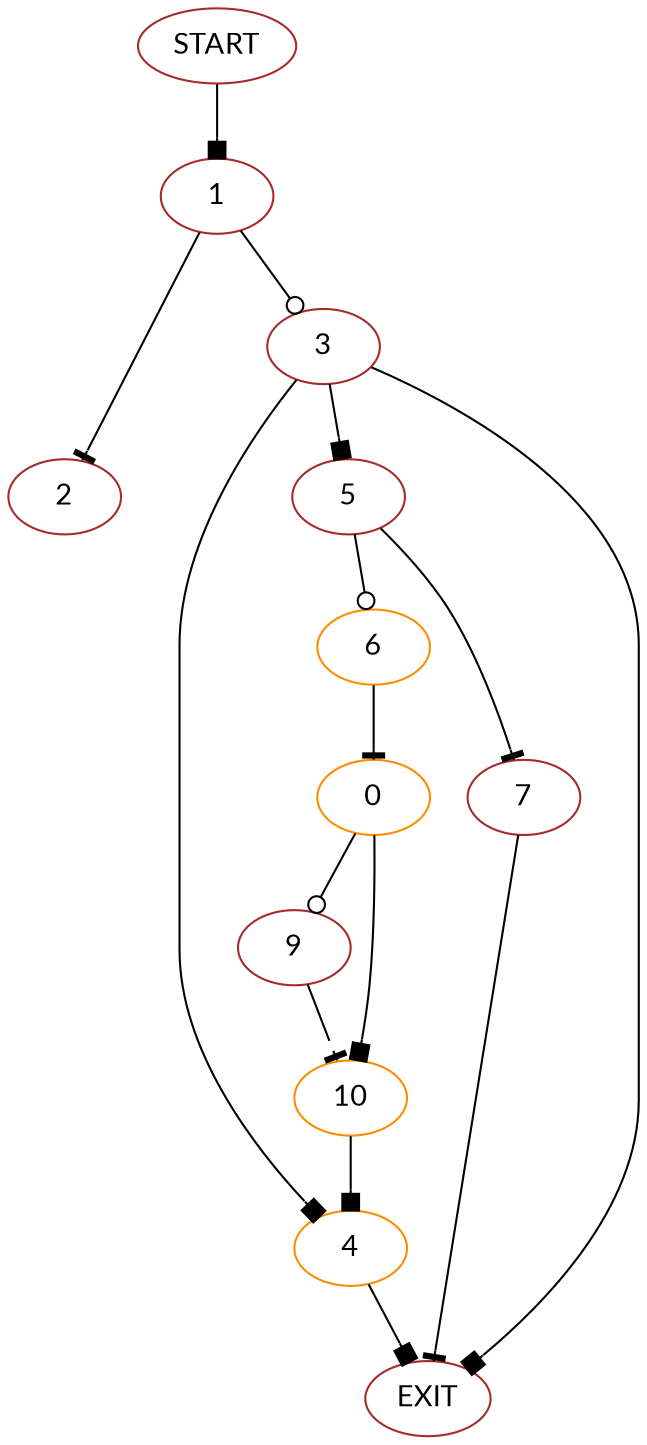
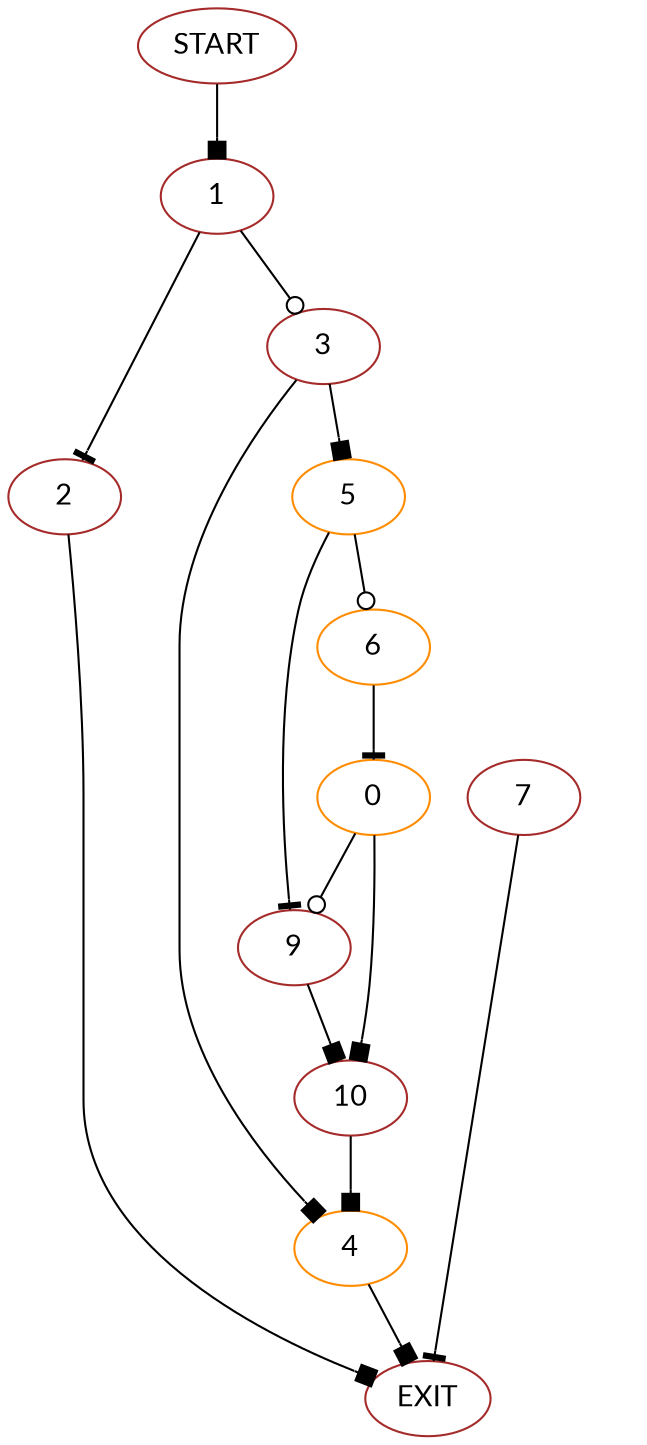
node "5": color brown -> darkorange
edge "5" -> "7": now "5" -> "9"
edge "3" -> "EXIT": now "2" -> "EXIT"
edge "9" -> "10": arrowhead tee -> box
node "10": color darkorange -> brown
